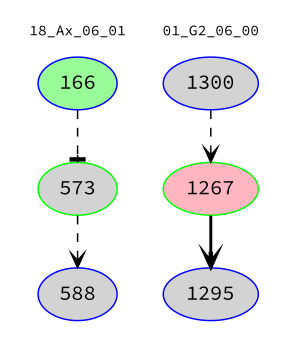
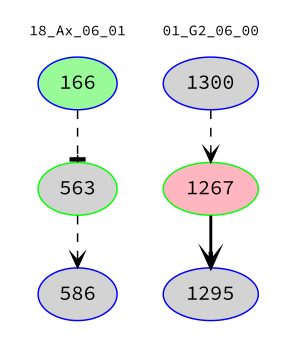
node "573": label "573" -> "563"
node "588": label "588" -> "586"
